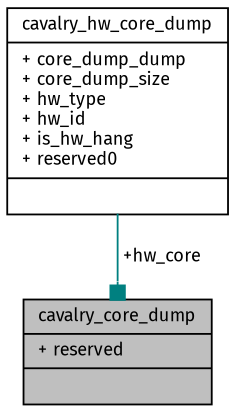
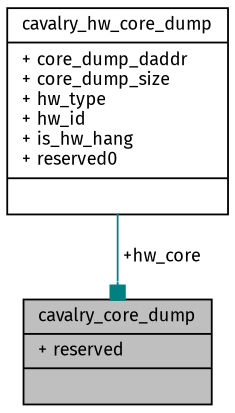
node "cavalry_hw_core_dump": text "+ core_dump_dump" -> "+ core_dump_daddr"
